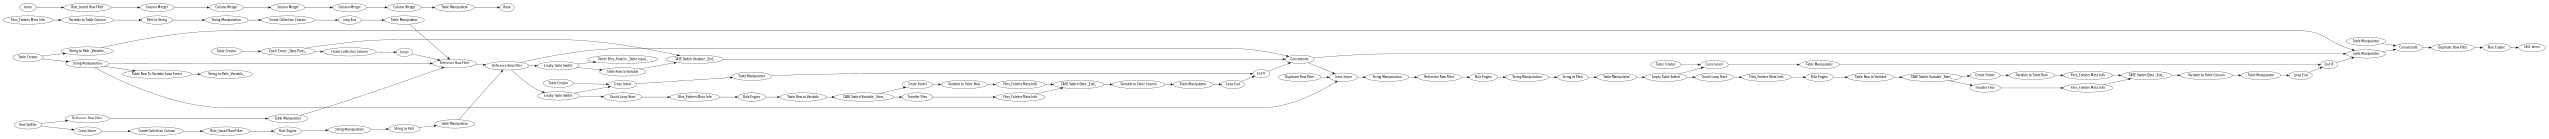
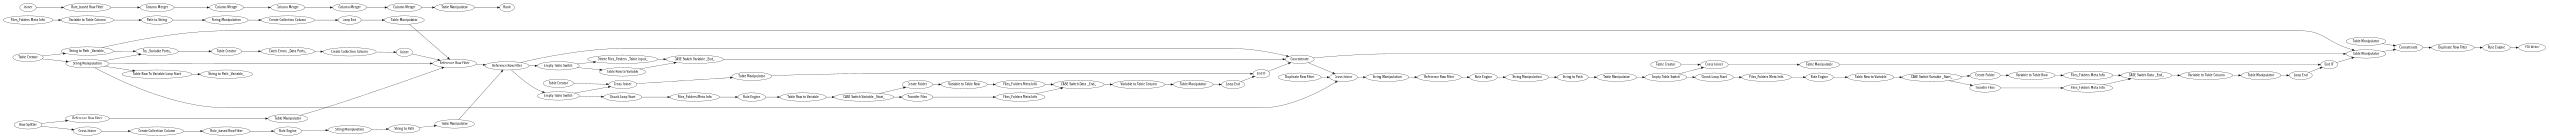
edge "Catch Errors _Data Ports_" -> "CASE Switch Variable _End_": now "Delete Files_Folders _Table input_" -> "CASE Switch Variable _End_"
node "CASE Writer": label "CASE Writer" -> "CSV Writer"
node "Try _Variable Ports_": added
node "Table Row To Variable Loop Errors": label "Table Row To Variable Loop Errors" -> "Table Row To Variable Loop Start"
